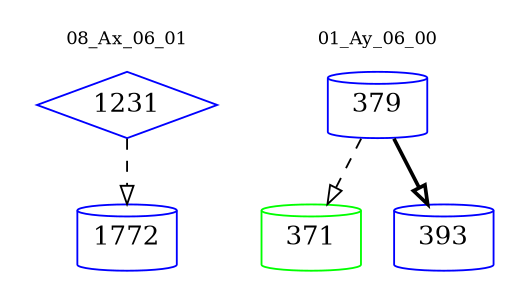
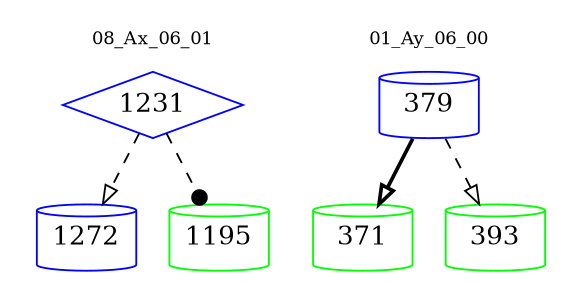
edge "379" -> "371": style dashed -> bold
edge "379" -> "393": style bold -> dashed
node "1772": label "1772" -> "1272"
node "1195": added
node "393": color blue -> green
